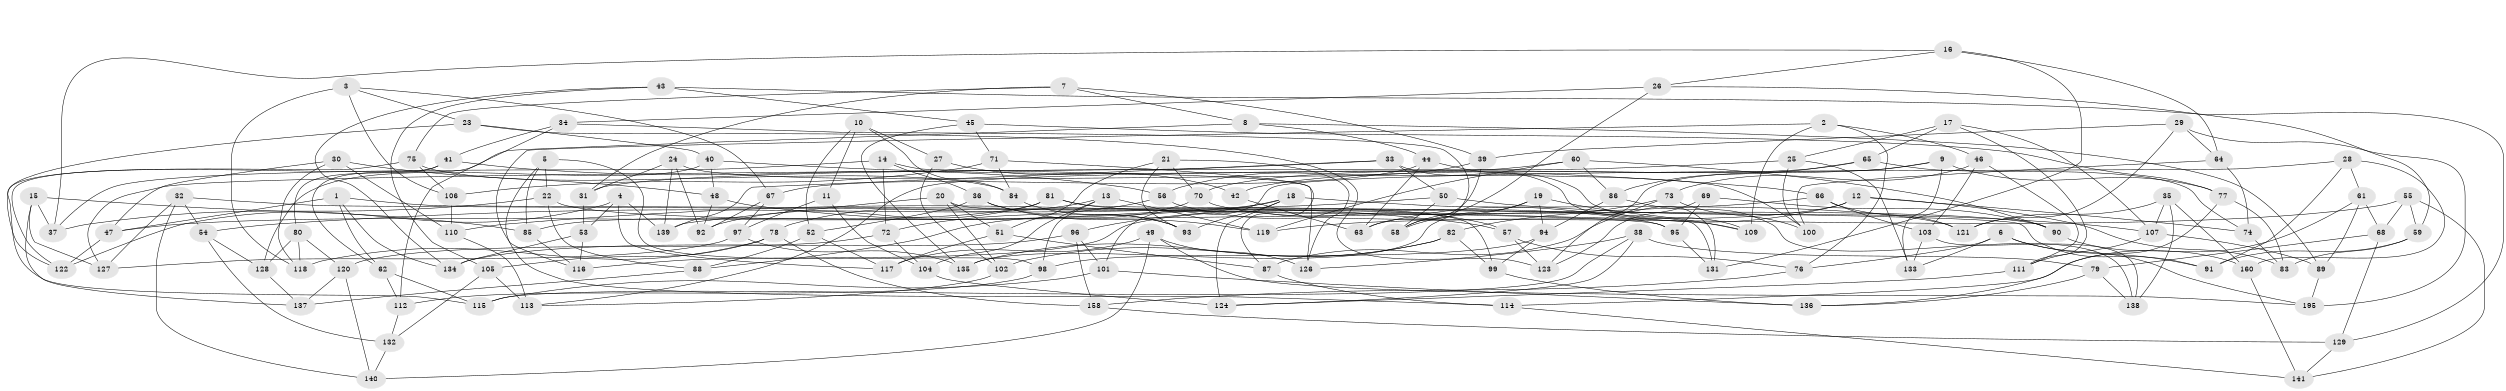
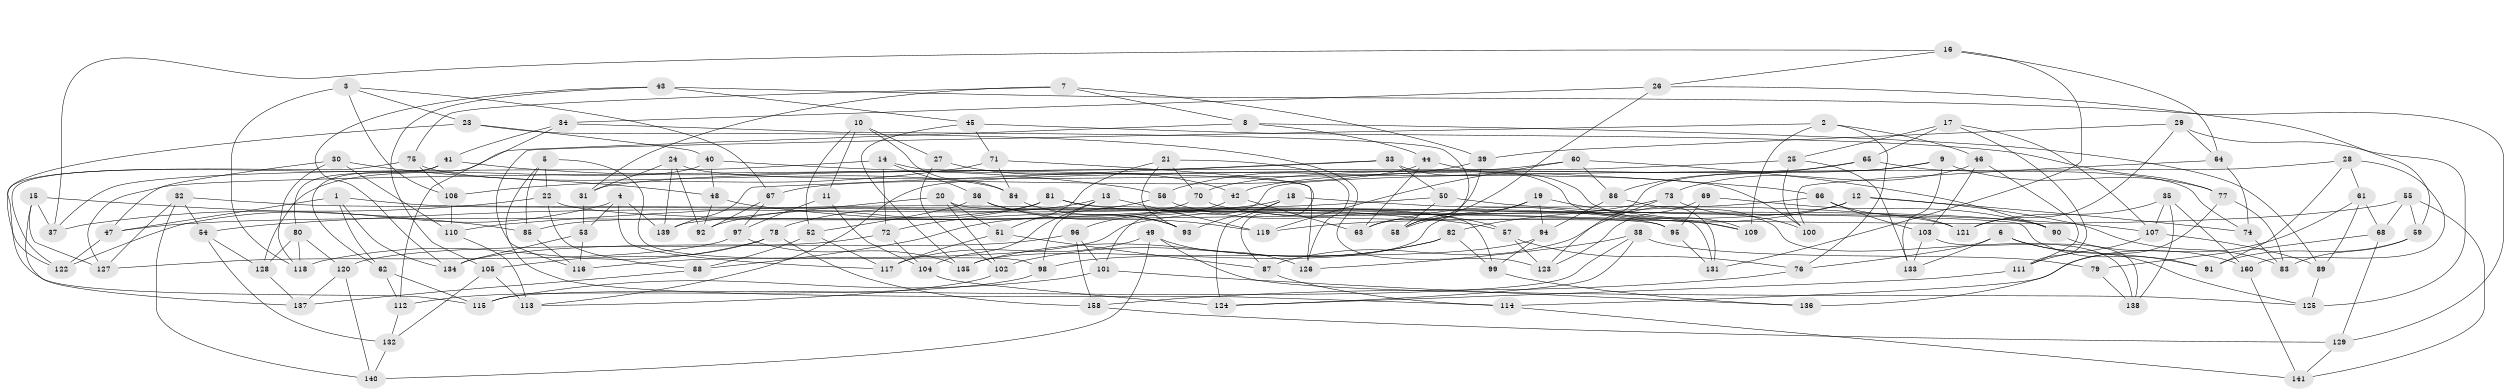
edge "18" -- "96": now "42" -- "96"
edge "79" -- "136": removed
node "195": label "195" -> "125"
